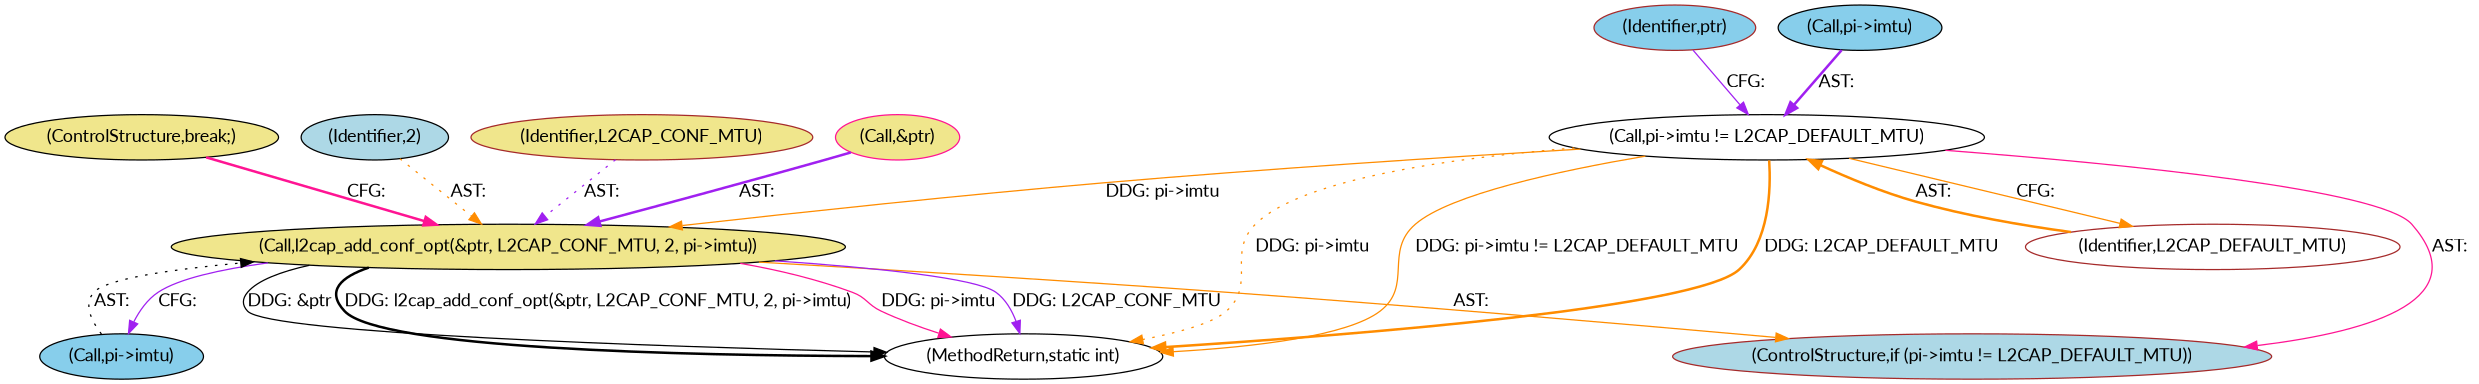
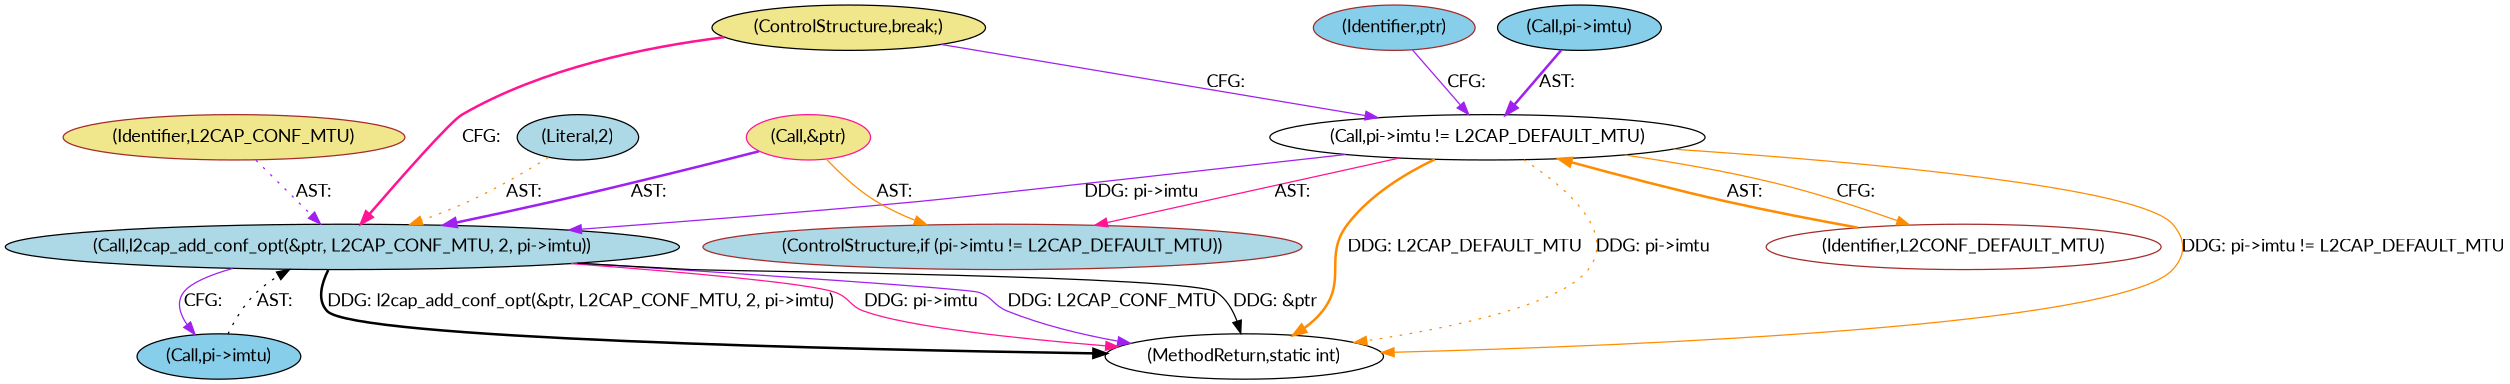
edge "(ControlStructure,break;)" -> "(Call,pi->imtu != L2CAP_DEFAULT_MTU)": added, label "CFG:"
node "(Identifier,2)": label "(Identifier,2)" -> "(Literal,2)"
edge "(Call,pi->imtu != L2CAP_DEFAULT_MTU)" -> "(Call,l2cap_add_conf_opt(&ptr, L2CAP_CONF_MTU, 2, pi->imtu))": color darkorange -> purple
node "(Call,l2cap_add_conf_opt(&ptr, L2CAP_CONF_MTU, 2, pi->imtu))": fillcolor khaki -> lightblue
node "(Identifier,L2CAP_DEFAULT_MTU)": label "(Identifier,L2CAP_DEFAULT_MTU)" -> "(Identifier,L2CONF_DEFAULT_MTU)"
edge "(Call,l2cap_add_conf_opt(&ptr, L2CAP_CONF_MTU, 2, pi->imtu))" -> "(ControlStructure,if (pi->imtu != L2CAP_DEFAULT_MTU))": now "(Call,&ptr)" -> "(ControlStructure,if (pi->imtu != L2CAP_DEFAULT_MTU))"
